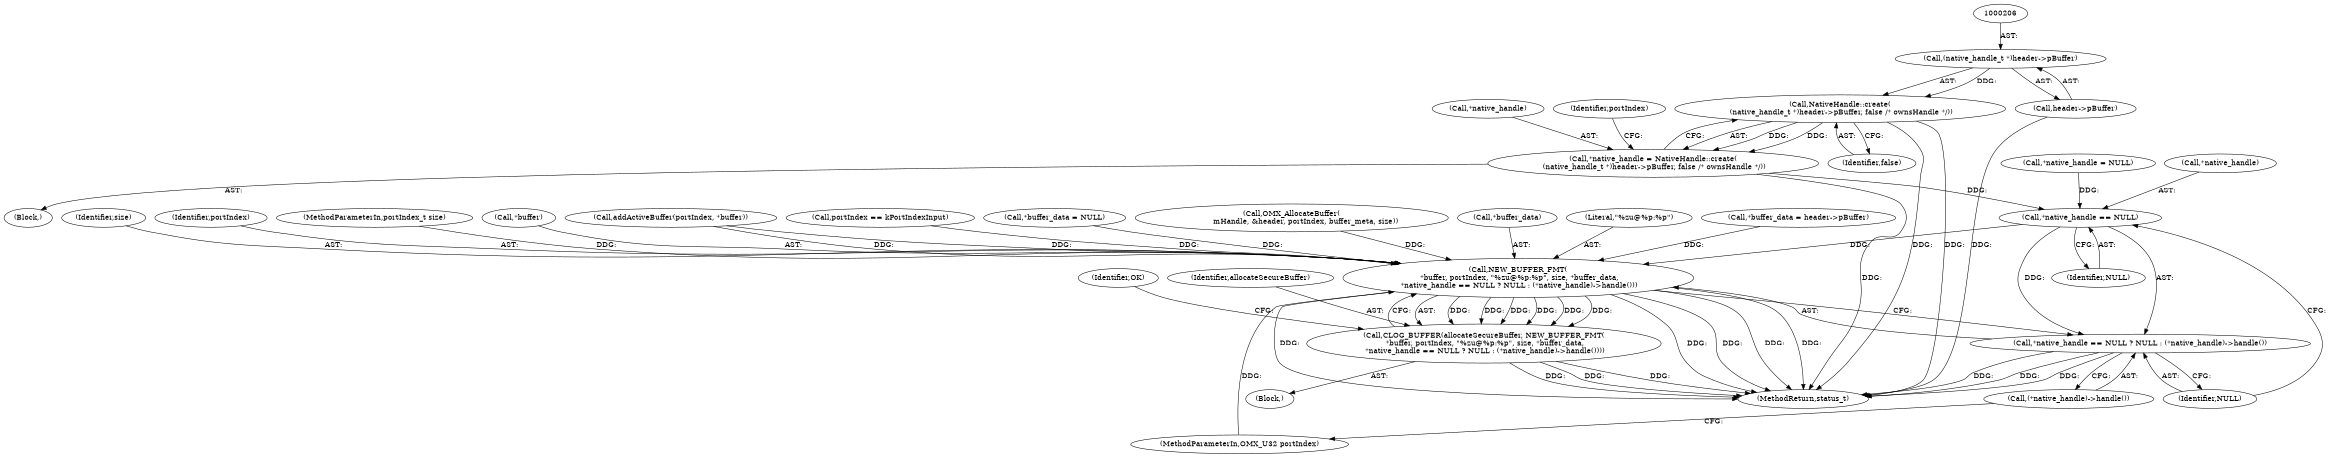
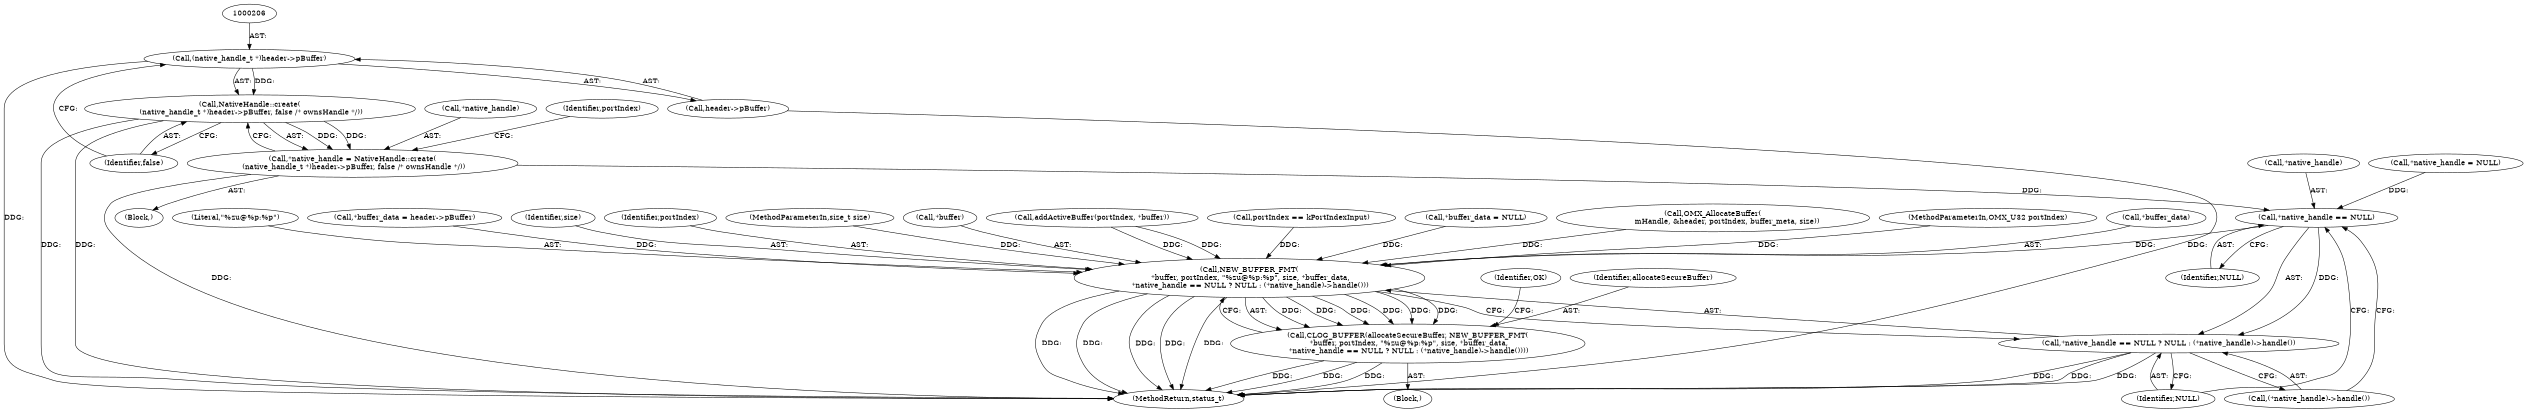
edge "(Identifier,false)" -> "(Call,(native_handle_t *)header->pBuffer)": added, label "CFG:"
node "(MethodParameterIn,portIndex_t size)": label "(MethodParameterIn,portIndex_t size)" -> "(MethodParameterIn,size_t size)"
edge "(Call,(native_handle_t *)header->pBuffer)" -> "(MethodReturn,status_t)": added, label "DDG:"
edge "(Call,(*native_handle)->handle())" -> "(MethodParameterIn,OMX_U32 portIndex)": now "(Call,(*native_handle)->handle())" -> "(Call,*native_handle == NULL)"
